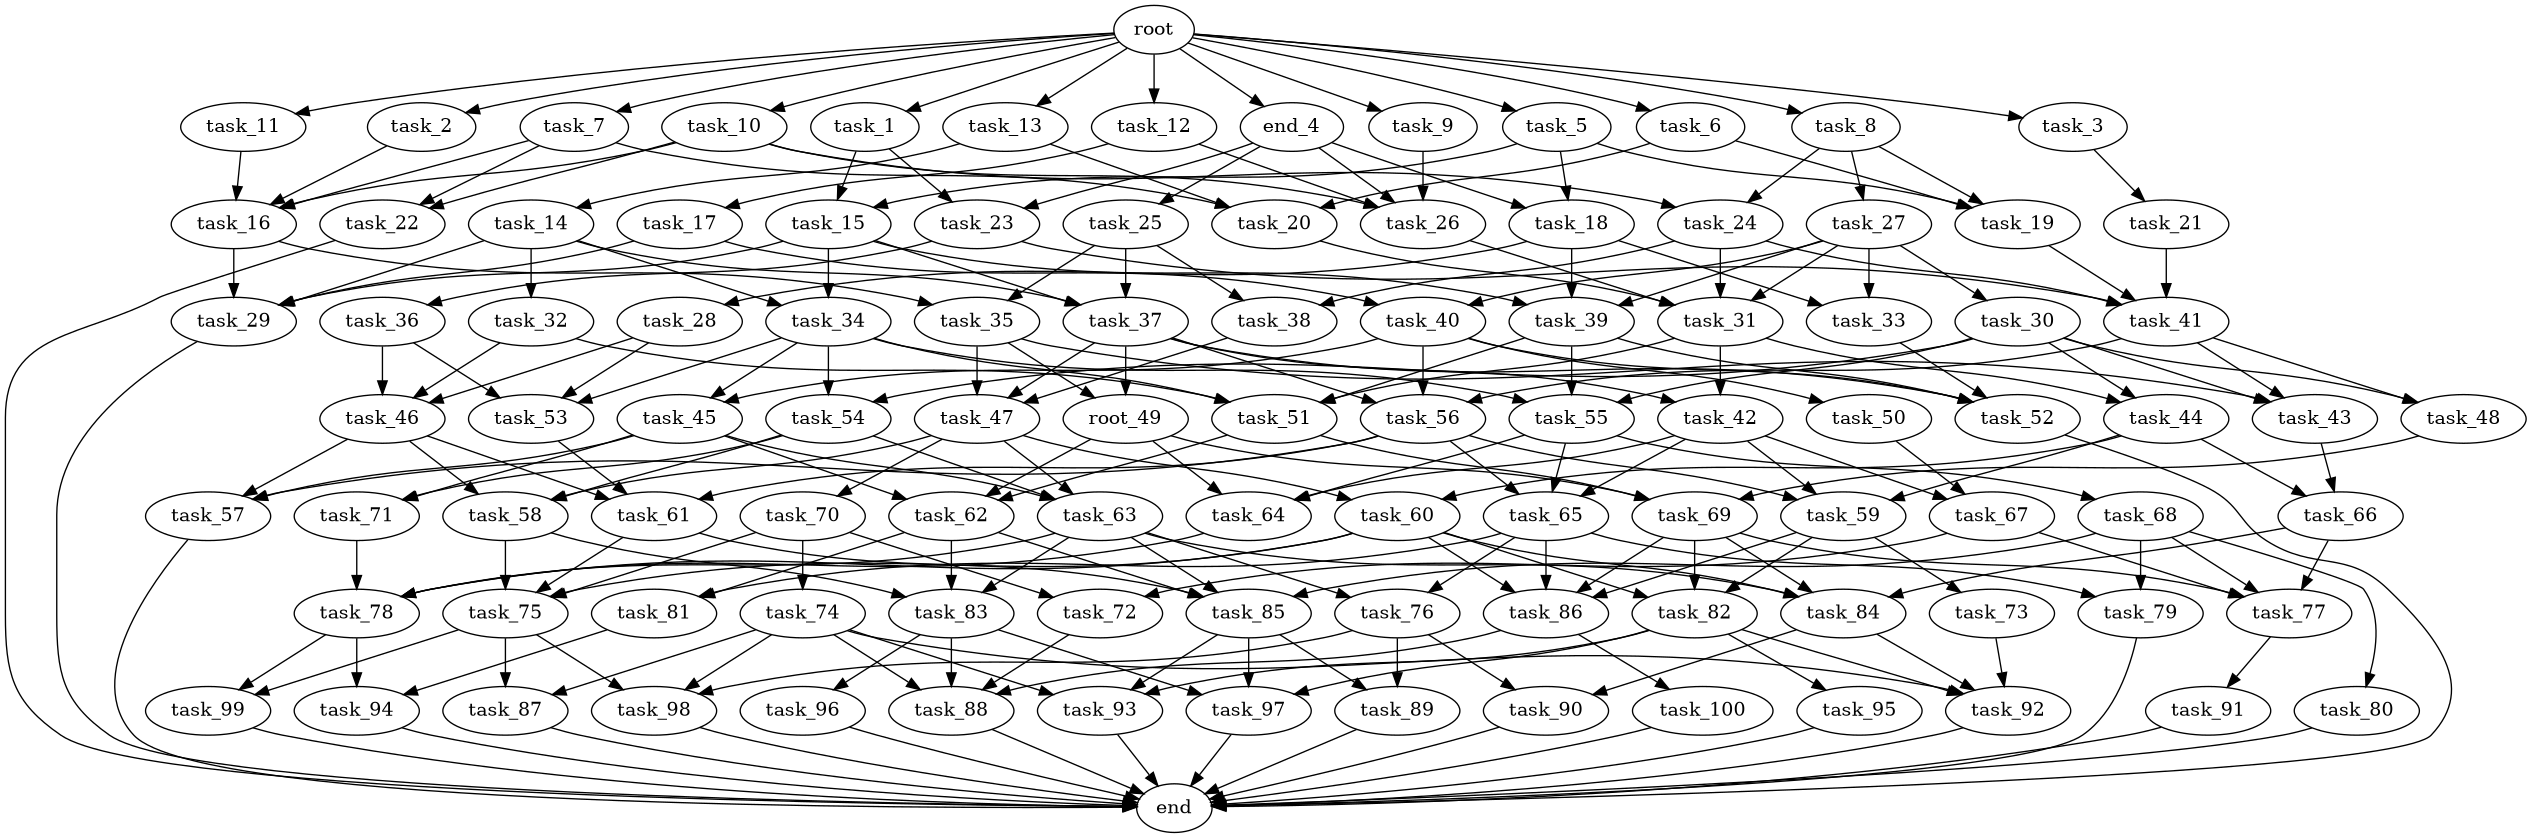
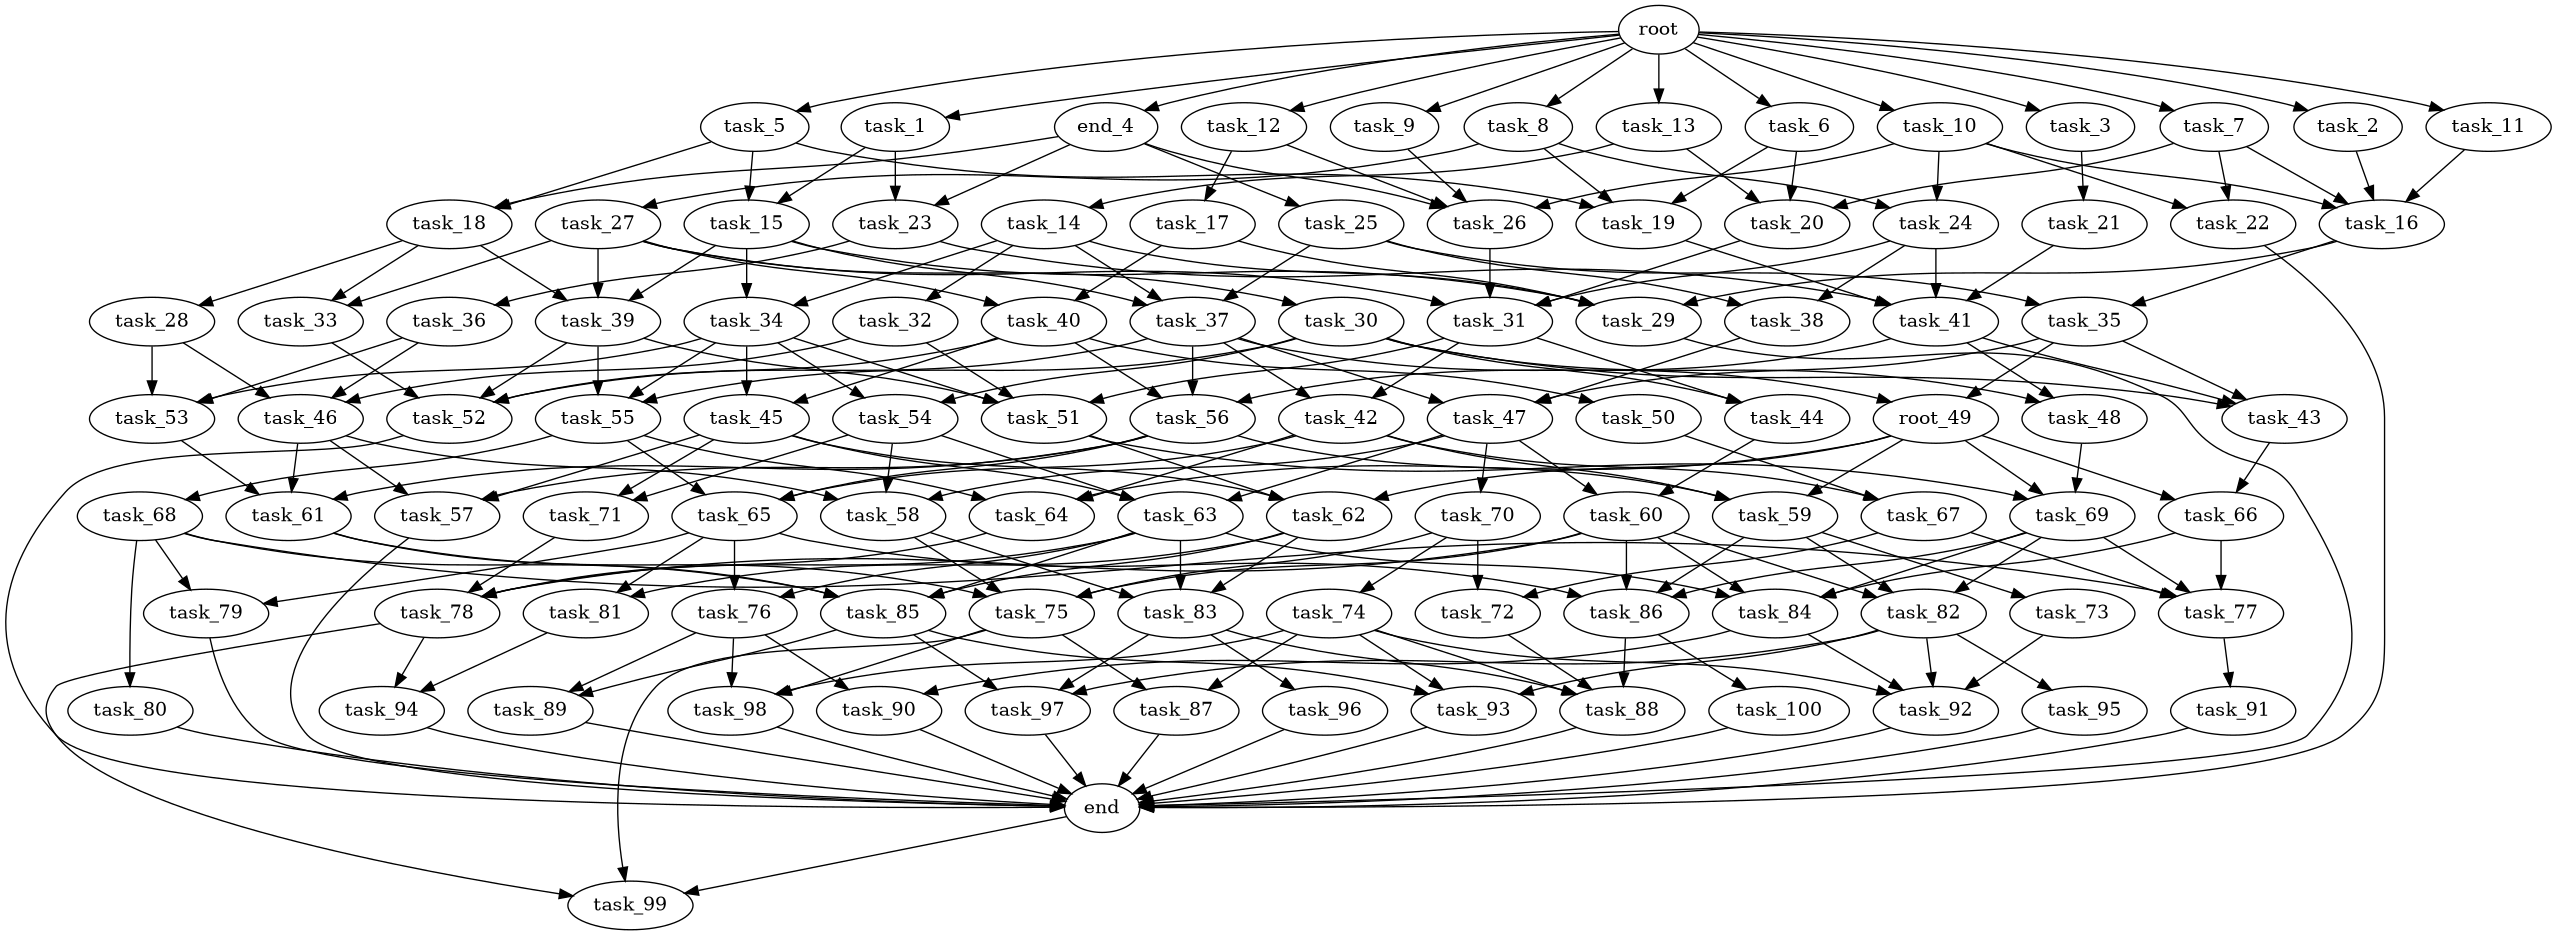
edge "task_44" -> "task_59": now "root_49" -> "task_59"
edge "task_44" -> "task_66": now "root_49" -> "task_66"
edge "task_99" -> "end": reversed
